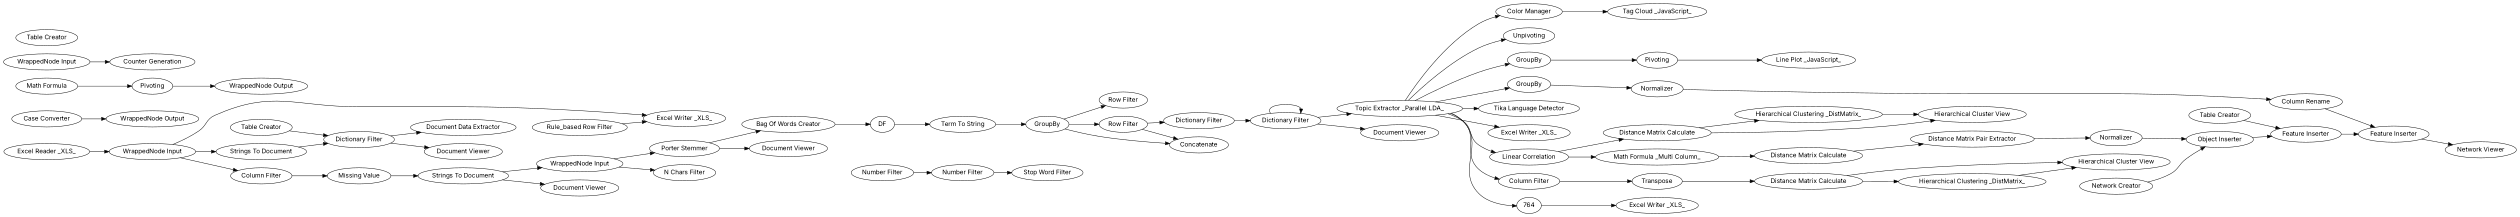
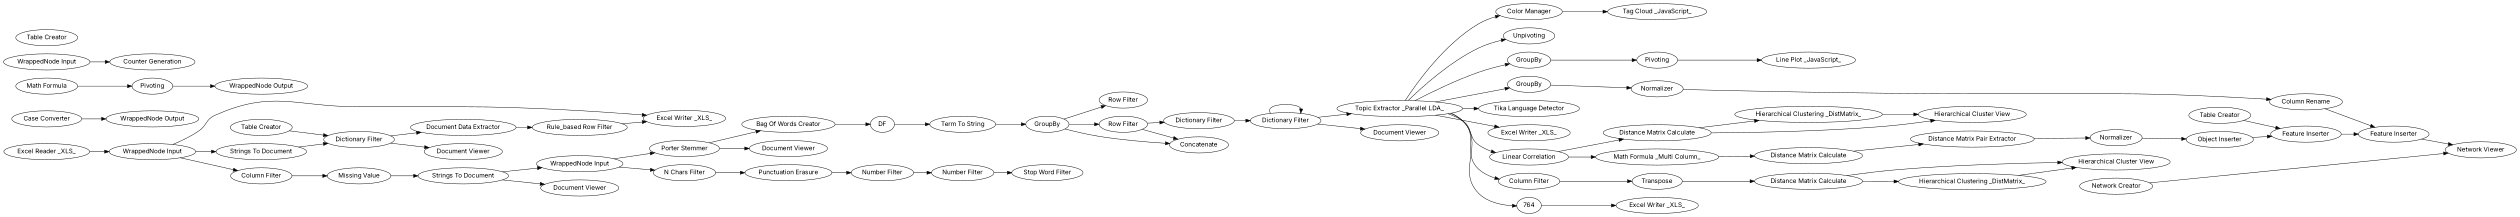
edge "Document Data Extractor" -> "Rule_based Row Filter": added
edge "Network Creator" -> "Object Inserter": now "Network Creator" -> "Network Viewer"
node "Punctuation Erasure": added
